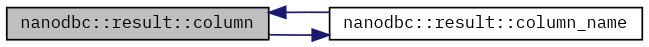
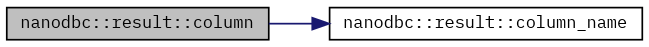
edge "nanodbc::result::column_name" -> "nanodbc::result::column": removed
